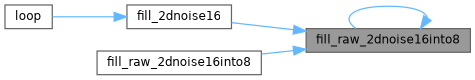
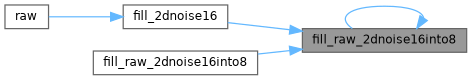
node "loop": label "loop" -> "raw"
